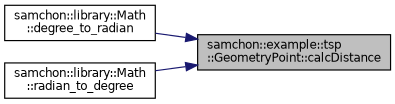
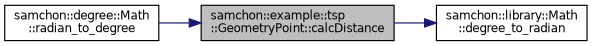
edge "samchon::library::Math ::degree_to_radian" -> "samchon::example::tsp ::GeometryPoint::calcDistance": reversed
node "samchon::library::Math ::radian_to_degree": label "samchon::library::Math ::radian_to_degree" -> "samchon::degree::Math ::radian_to_degree"
